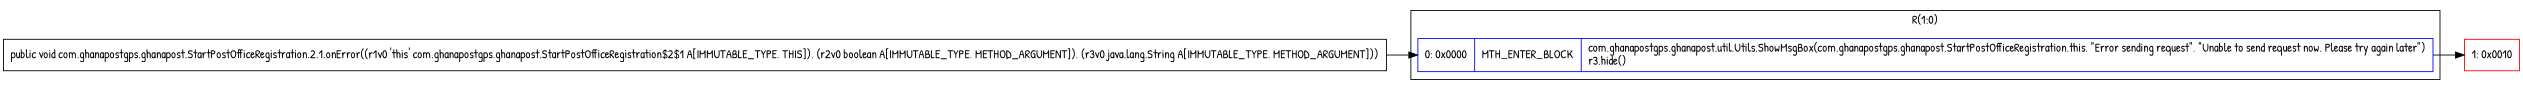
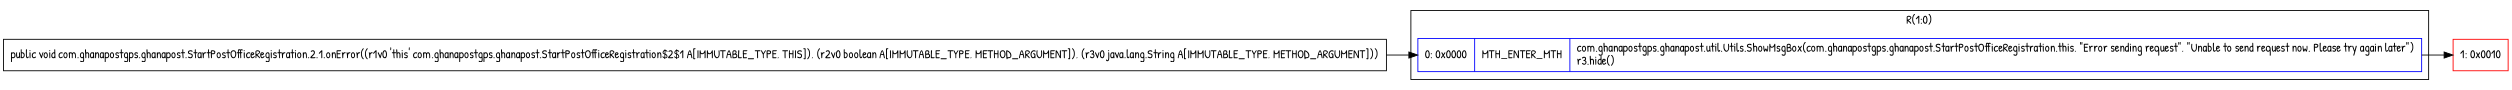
node "0: 0x0000": text "MTH_ENTER_BLOCK" -> "MTH_ENTER_MTH"
